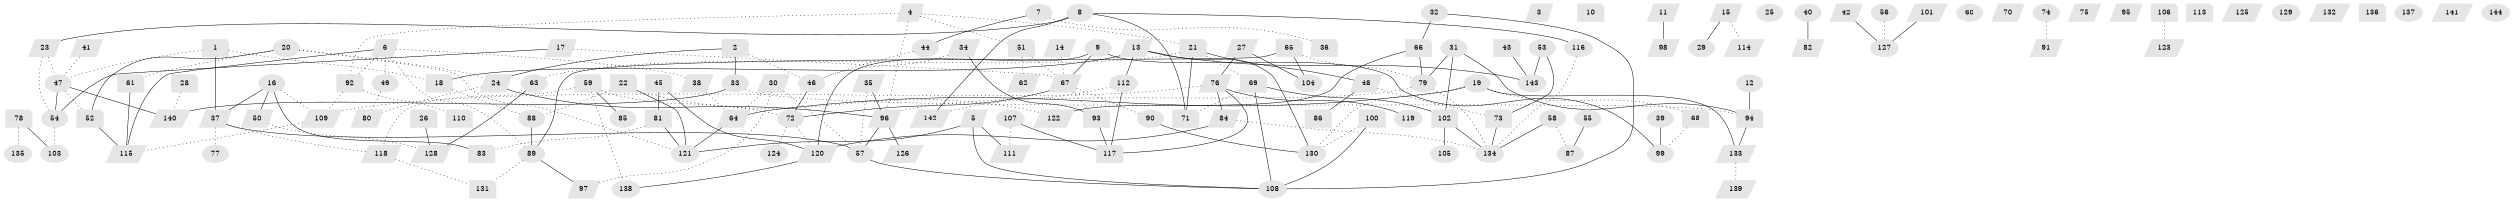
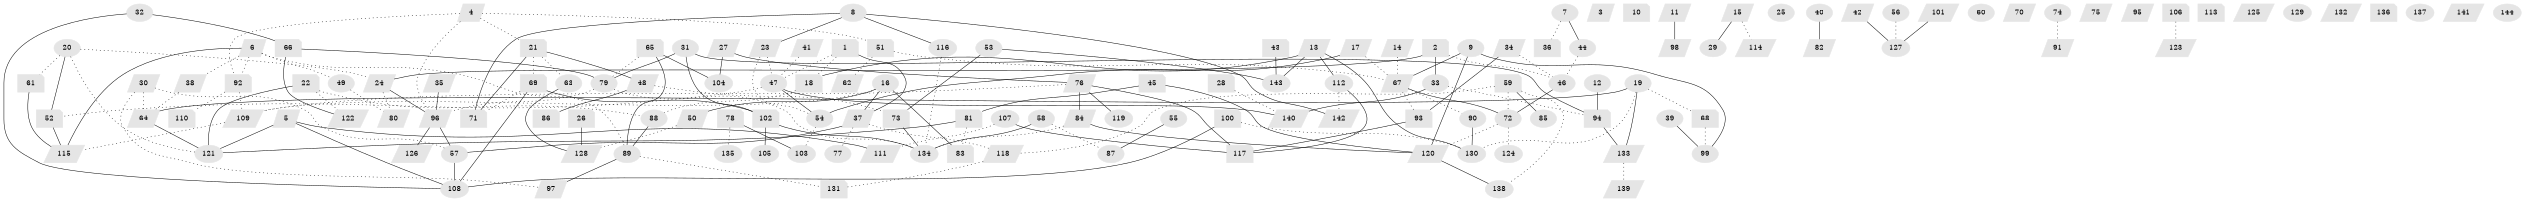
edge "35" -- "57": removed
